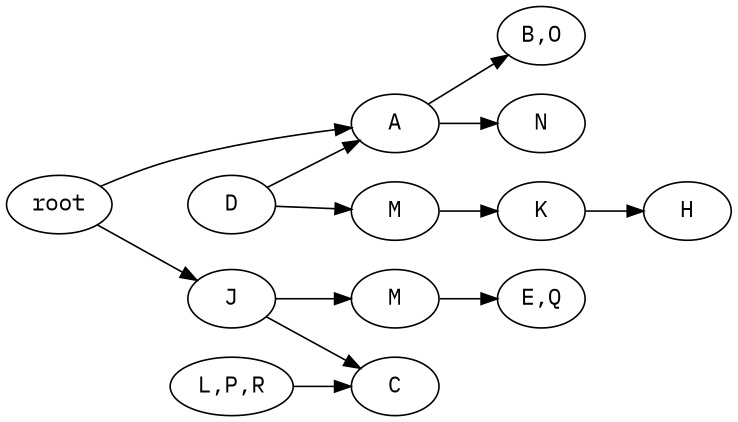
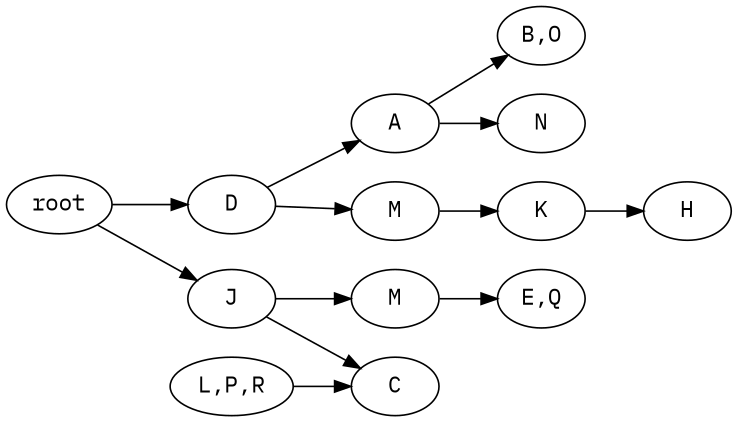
edge "root" -> "A": now "root" -> "D"
